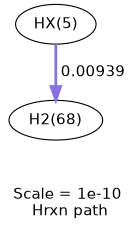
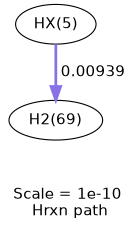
node "H2(68)": label "H2(68)" -> "H2(69)"
